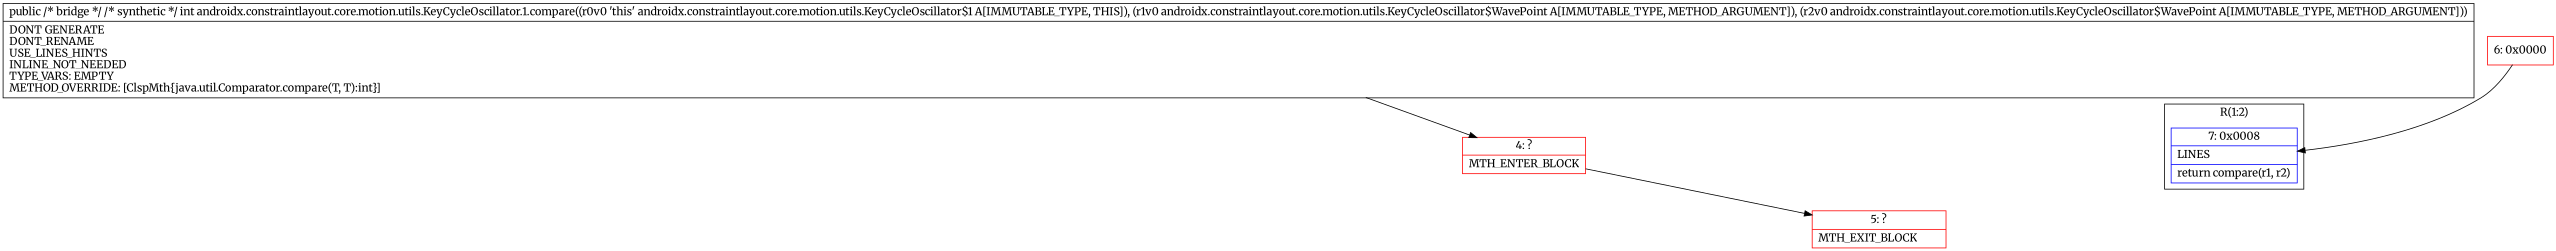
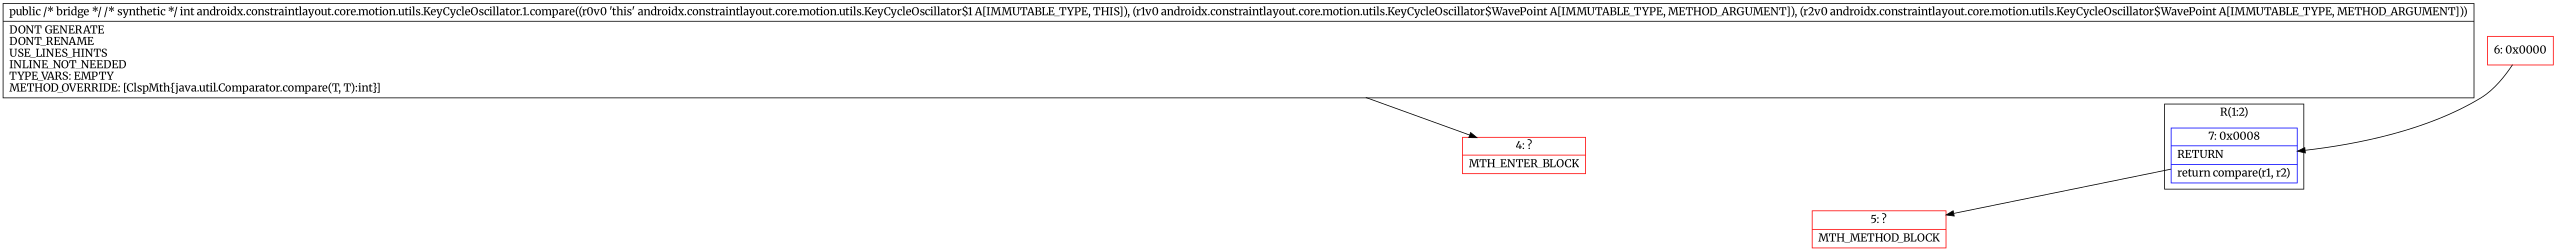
node "7: 0x0008": text "LINES" -> "RETURN"
edge "4: ?" -> "5: ?": now "7: 0x0008" -> "5: ?"
node "5: ?": text "MTH_EXIT_BLOCK" -> "MTH_METHOD_BLOCK"
